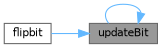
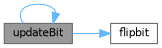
edge "flipbit" -> "updateBit": reversed
